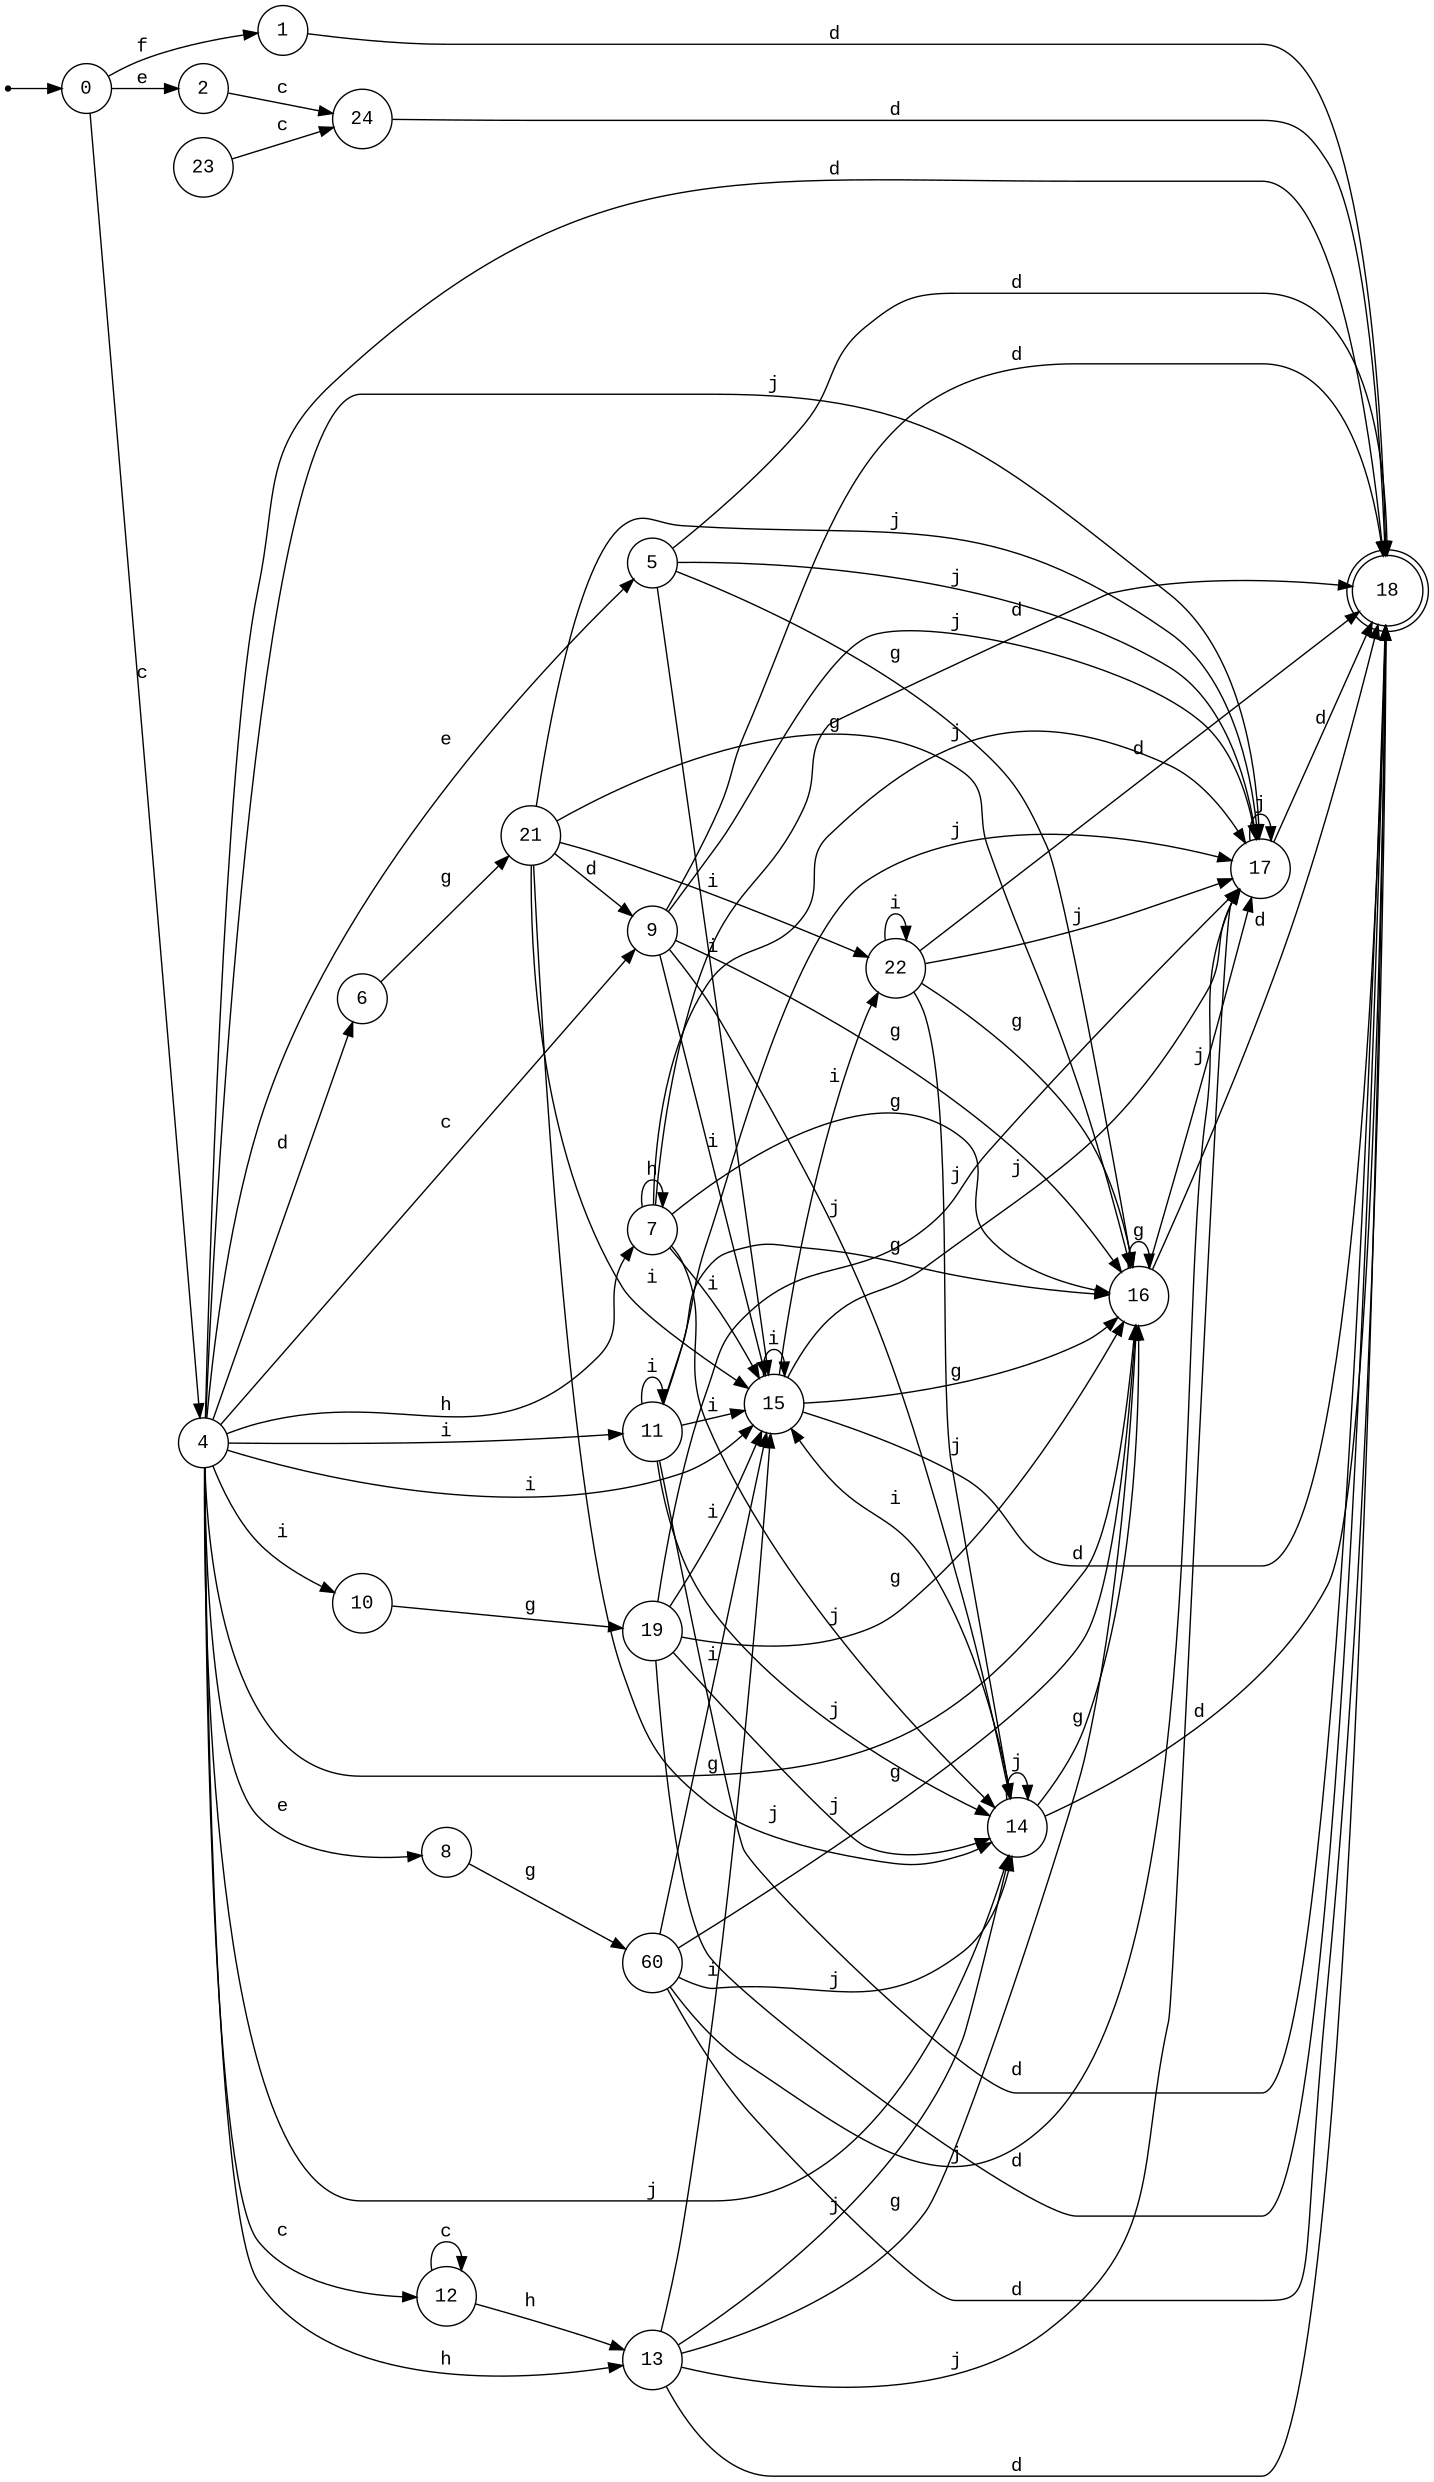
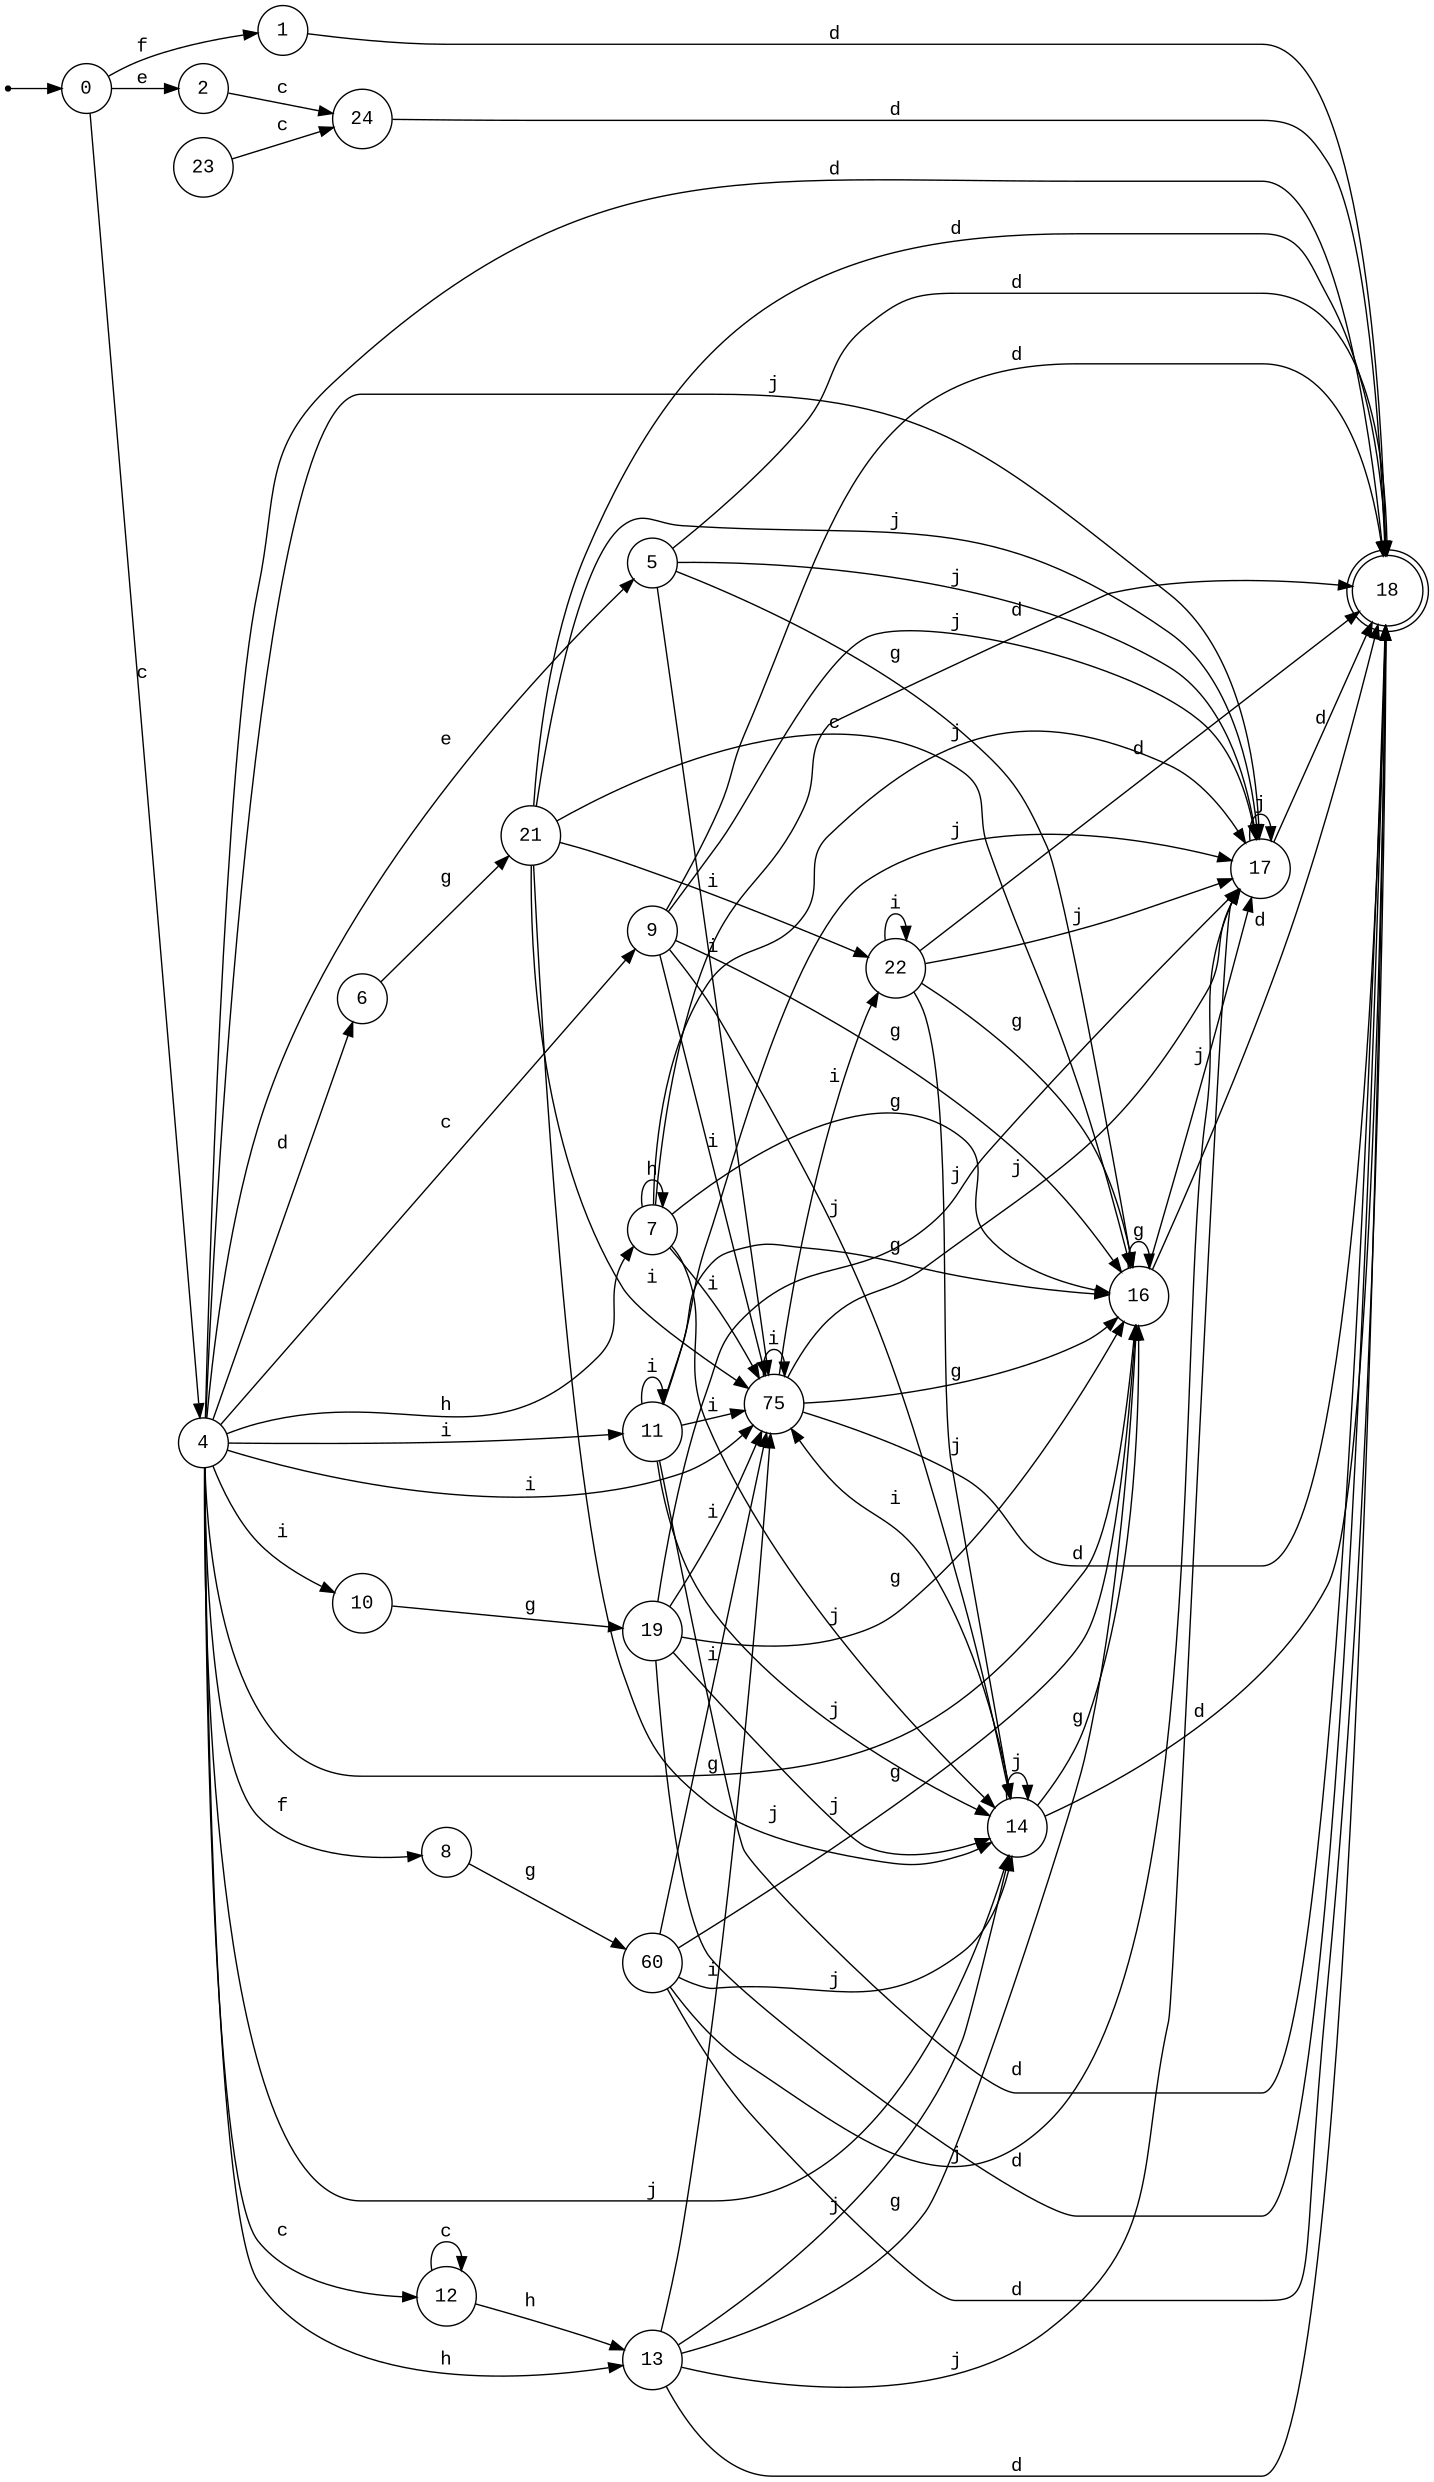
edge "21" -> "16": label "g" -> "c"
edge "21" -> "9": now "21" -> "18"
node "15": label "15" -> "75"
edge "4" -> "8": label "e" -> "f"
